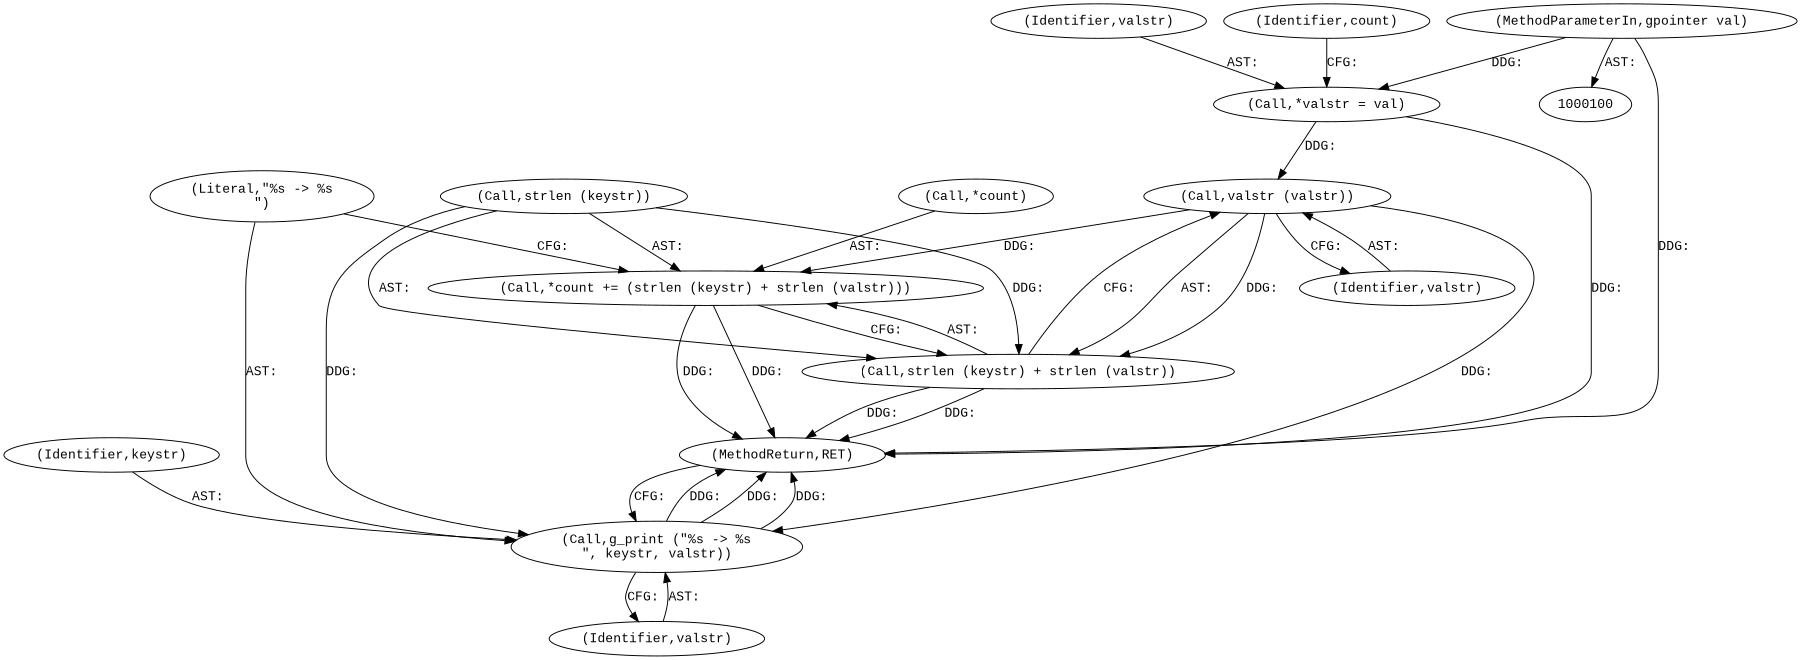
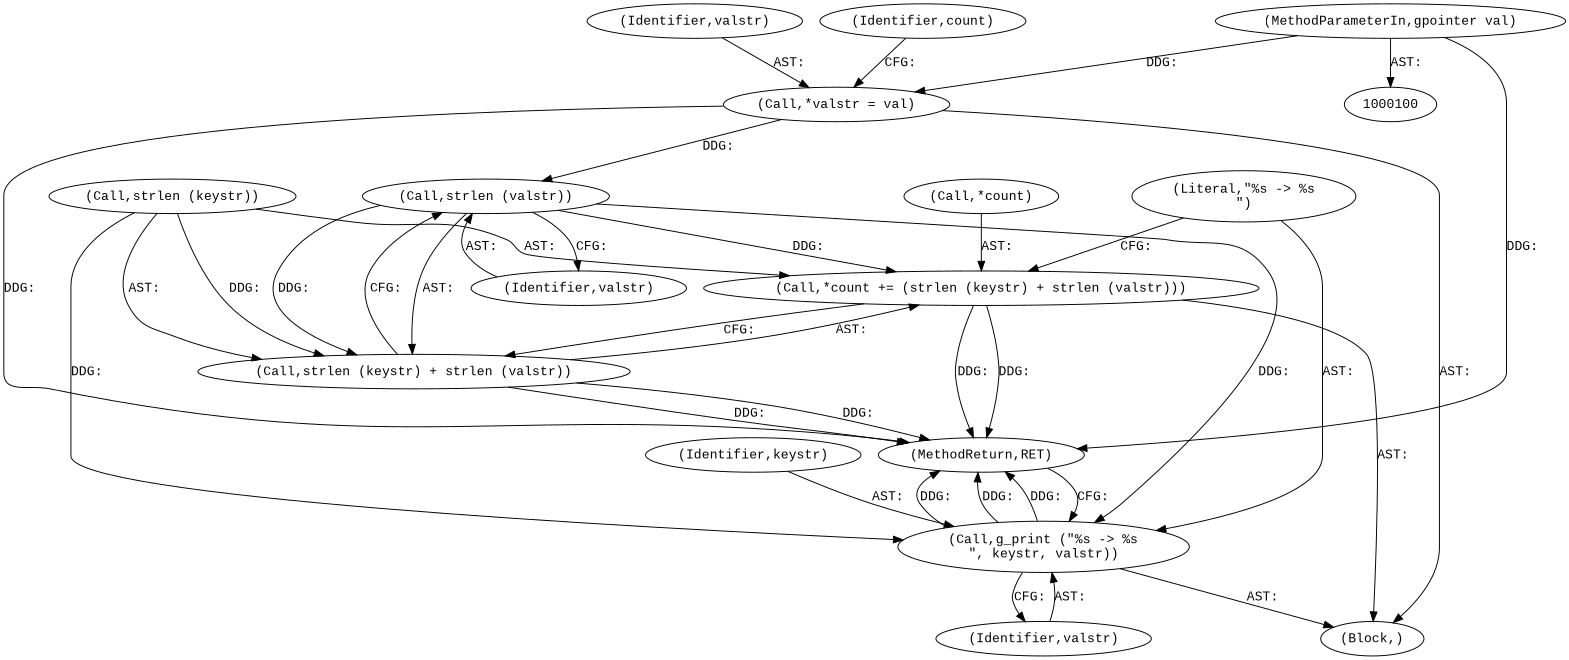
node "(Call,valstr (valstr))": label "(Call,valstr (valstr))" -> "(Call,strlen (valstr))"
node "(Block,)": added
